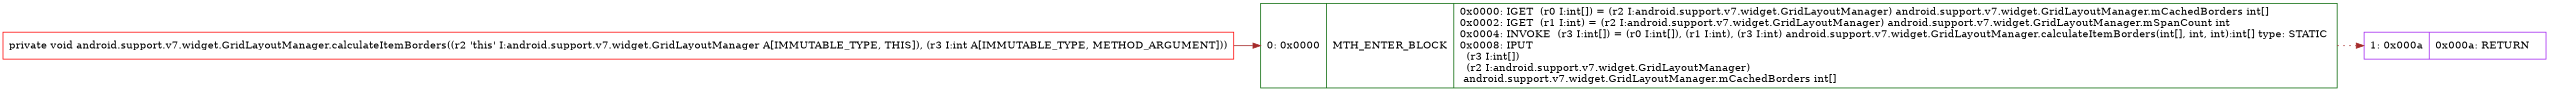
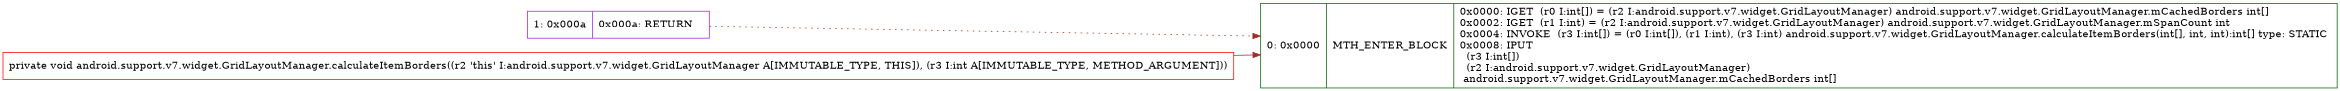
edge "0: 0x0000" -> "1: 0x000a": reversed
